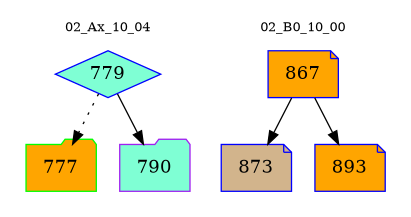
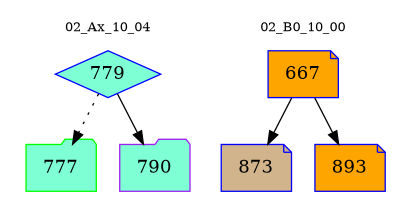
node "867": label "867" -> "667"
node "777": fillcolor orange -> aquamarine
